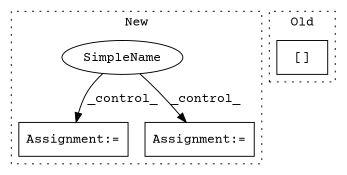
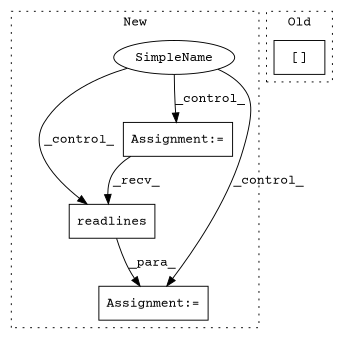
node "readlines": added
